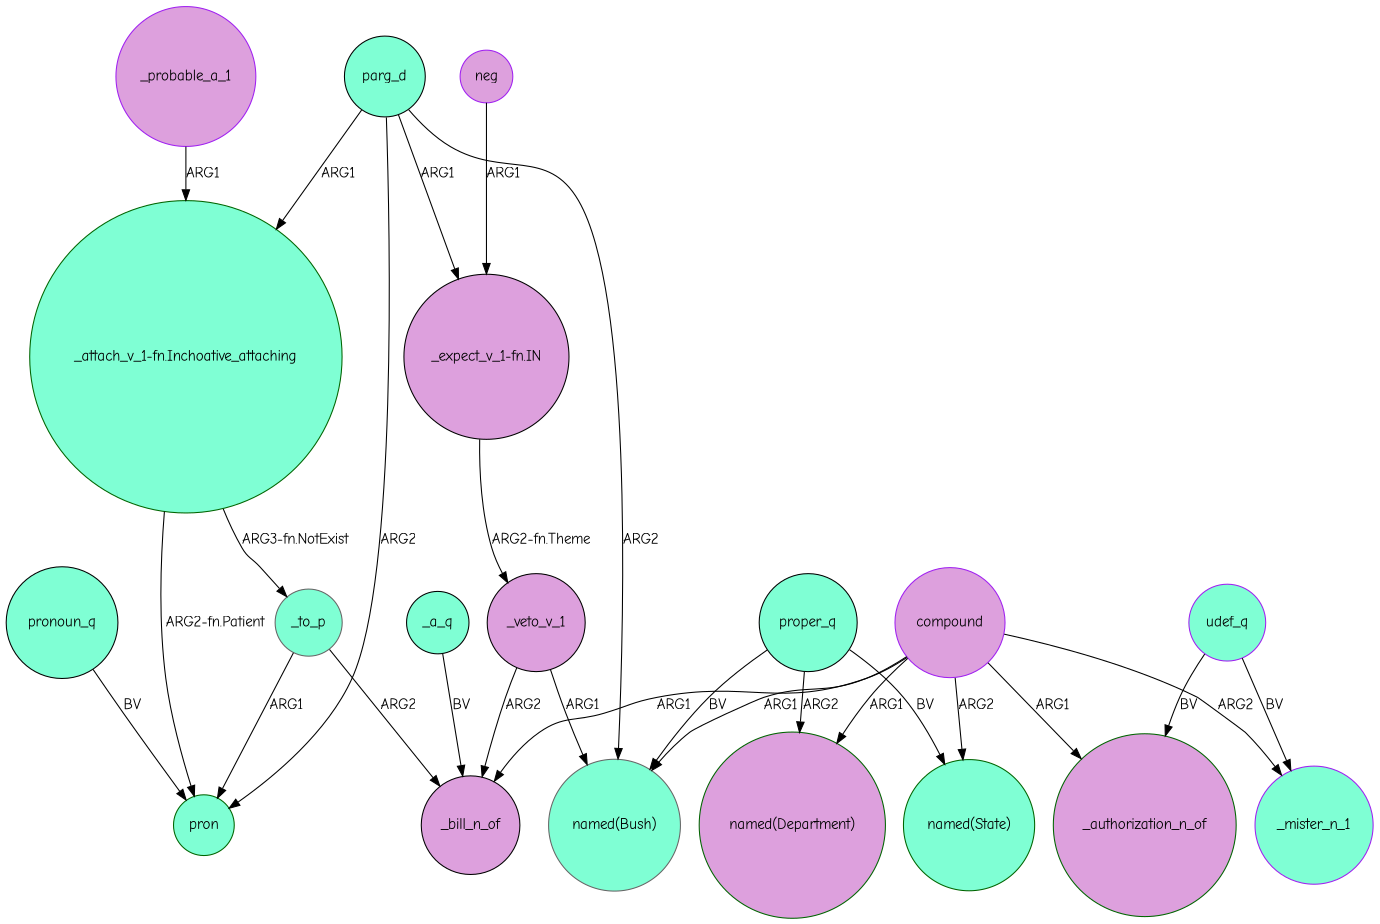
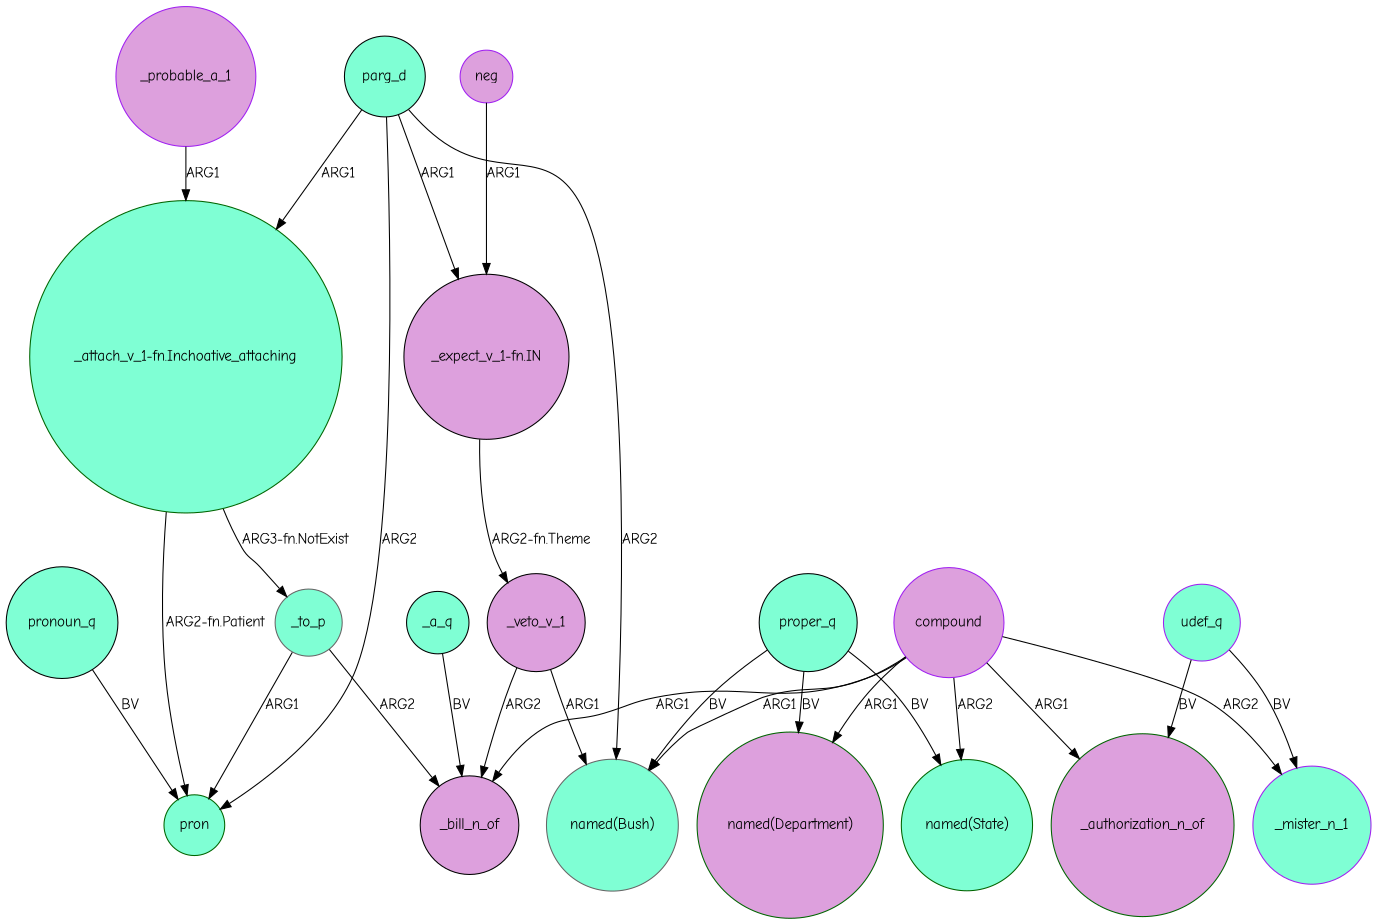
edge "proper_q" -> "named(Department)": label "ARG2" -> "BV"
